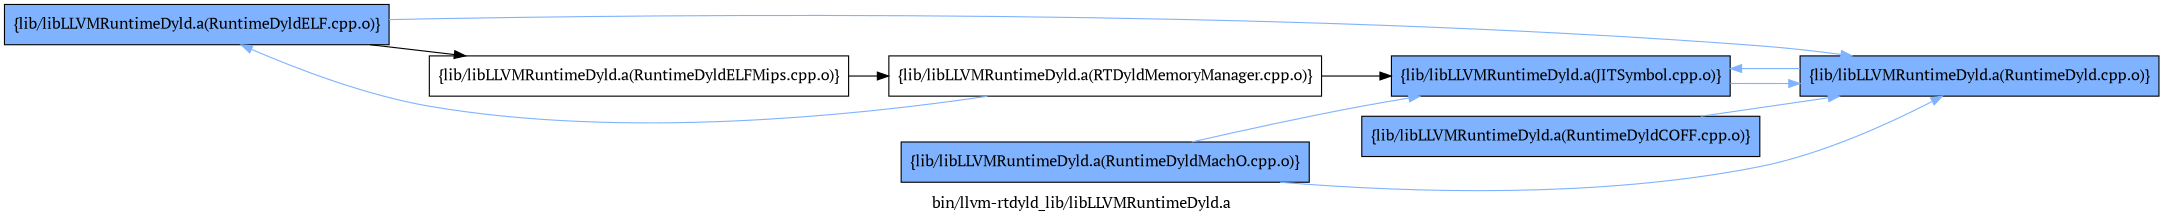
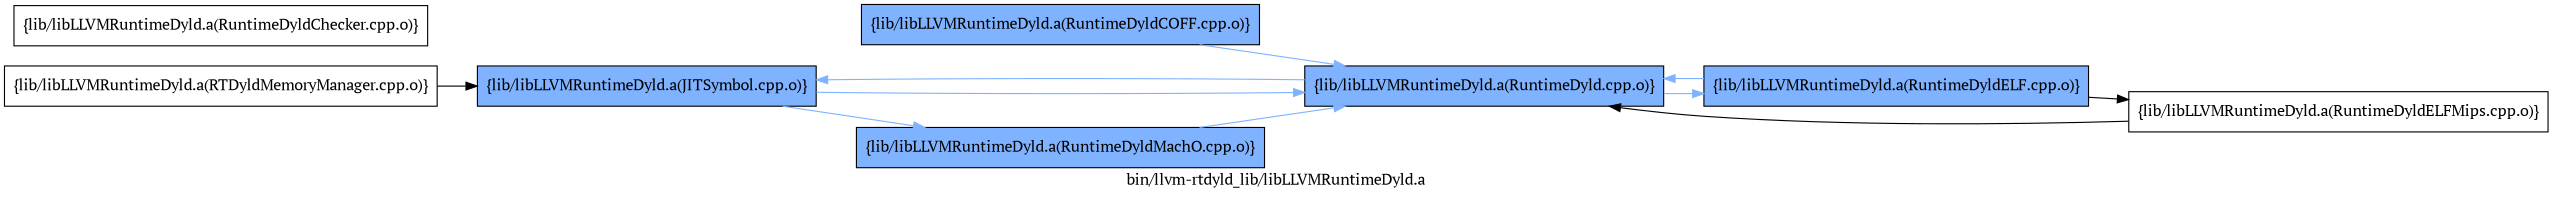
node "{lib/libLLVMRuntimeDyld.a(RuntimeDyldChecker.cpp.o)}": added
edge "{lib/libLLVMRuntimeDyld.a(RuntimeDyldELFMips.cpp.o)}" -> "{lib/libLLVMRuntimeDyld.a(RTDyldMemoryManager.cpp.o)}": now "{lib/libLLVMRuntimeDyld.a(RuntimeDyldELFMips.cpp.o)}" -> "{lib/libLLVMRuntimeDyld.a(RuntimeDyld.cpp.o)}"
edge "{lib/libLLVMRuntimeDyld.a(RuntimeDyldMachO.cpp.o)}" -> "{lib/libLLVMRuntimeDyld.a(JITSymbol.cpp.o)}": reversed
edge "{lib/libLLVMRuntimeDyld.a(RTDyldMemoryManager.cpp.o)}" -> "{lib/libLLVMRuntimeDyld.a(RuntimeDyldELF.cpp.o)}": now "{lib/libLLVMRuntimeDyld.a(RuntimeDyld.cpp.o)}" -> "{lib/libLLVMRuntimeDyld.a(RuntimeDyldELF.cpp.o)}"
